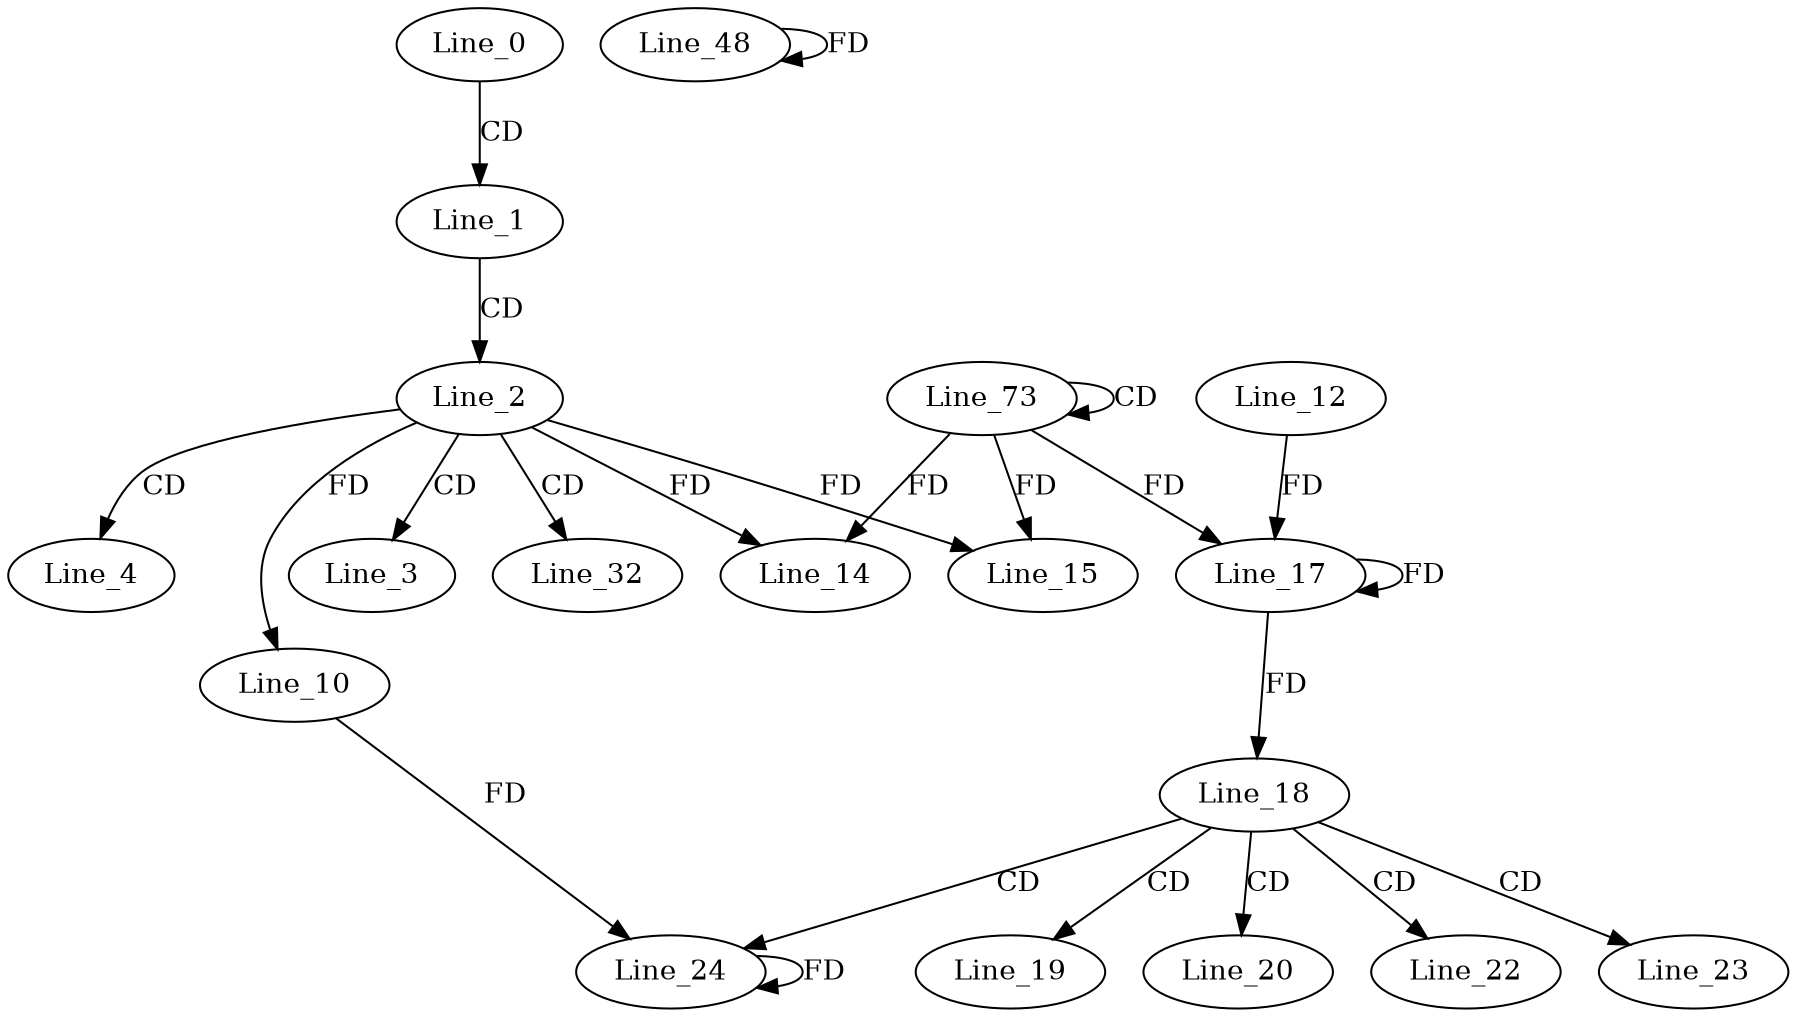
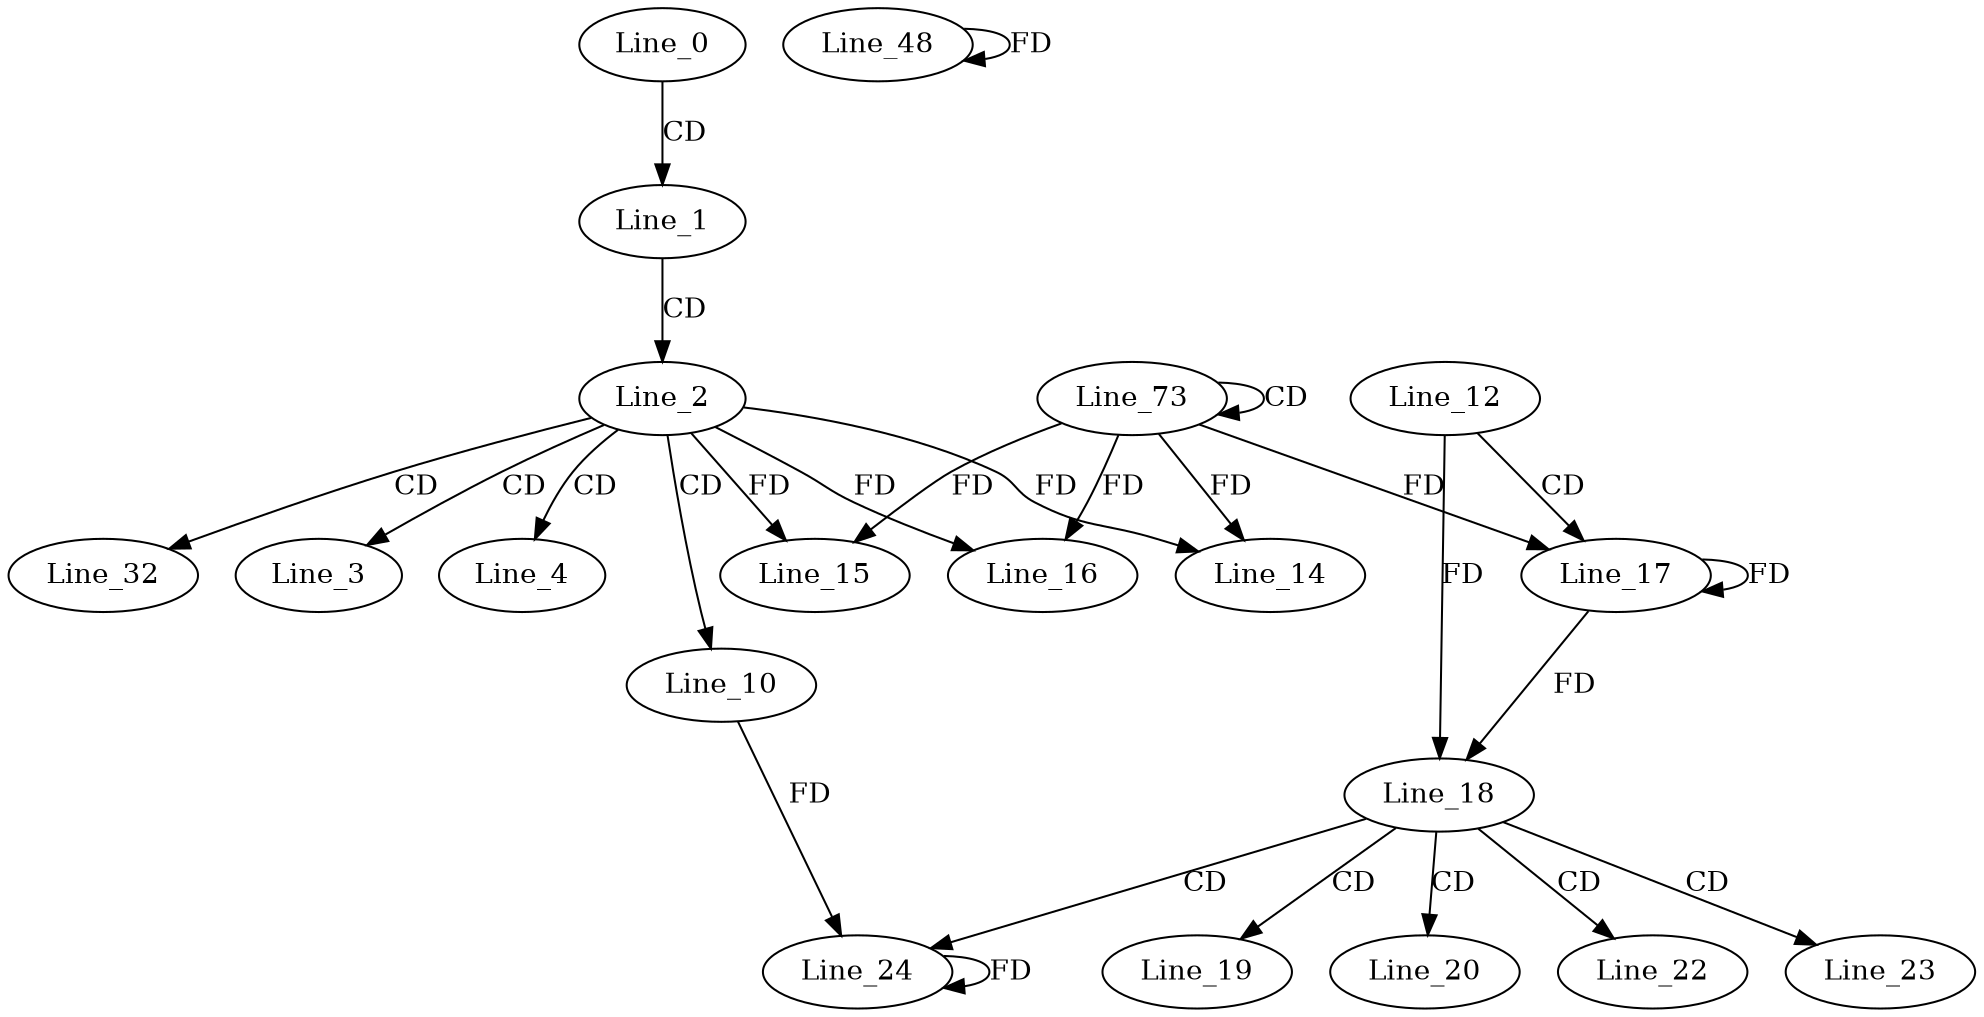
edge "Line_2" -> "Line_10": label "FD" -> "CD"
edge "Line_12" -> "Line_17": label "FD" -> "CD"
node "Line_16": added
edge "Line_12" -> "Line_18": added, label "FD"
